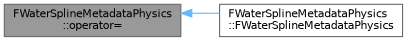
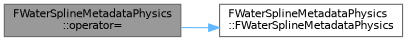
edge "FWaterSplineMetadataPhysics ::FWaterSplineMetadataPhysics" -> "FWaterSplineMetadataPhysics ::operator=": reversed
